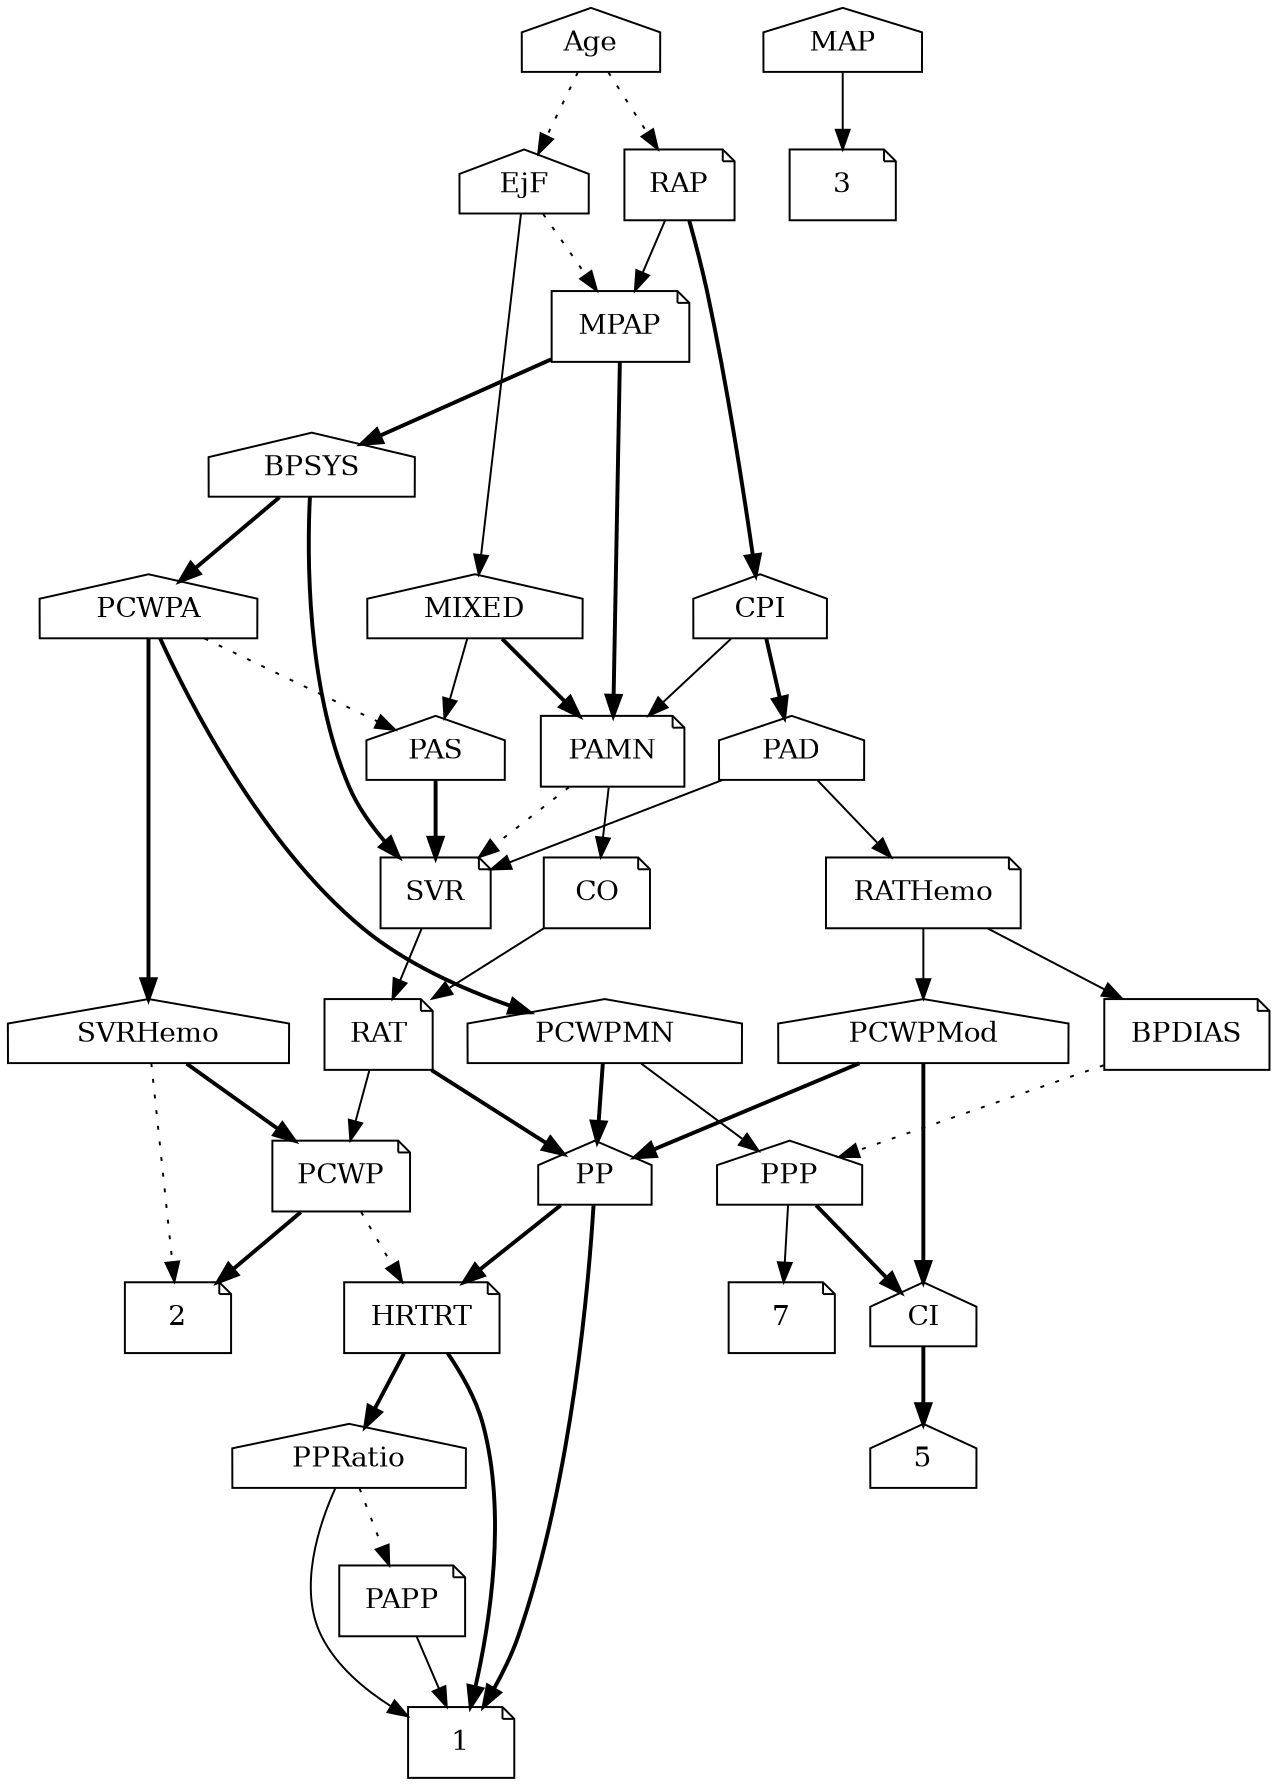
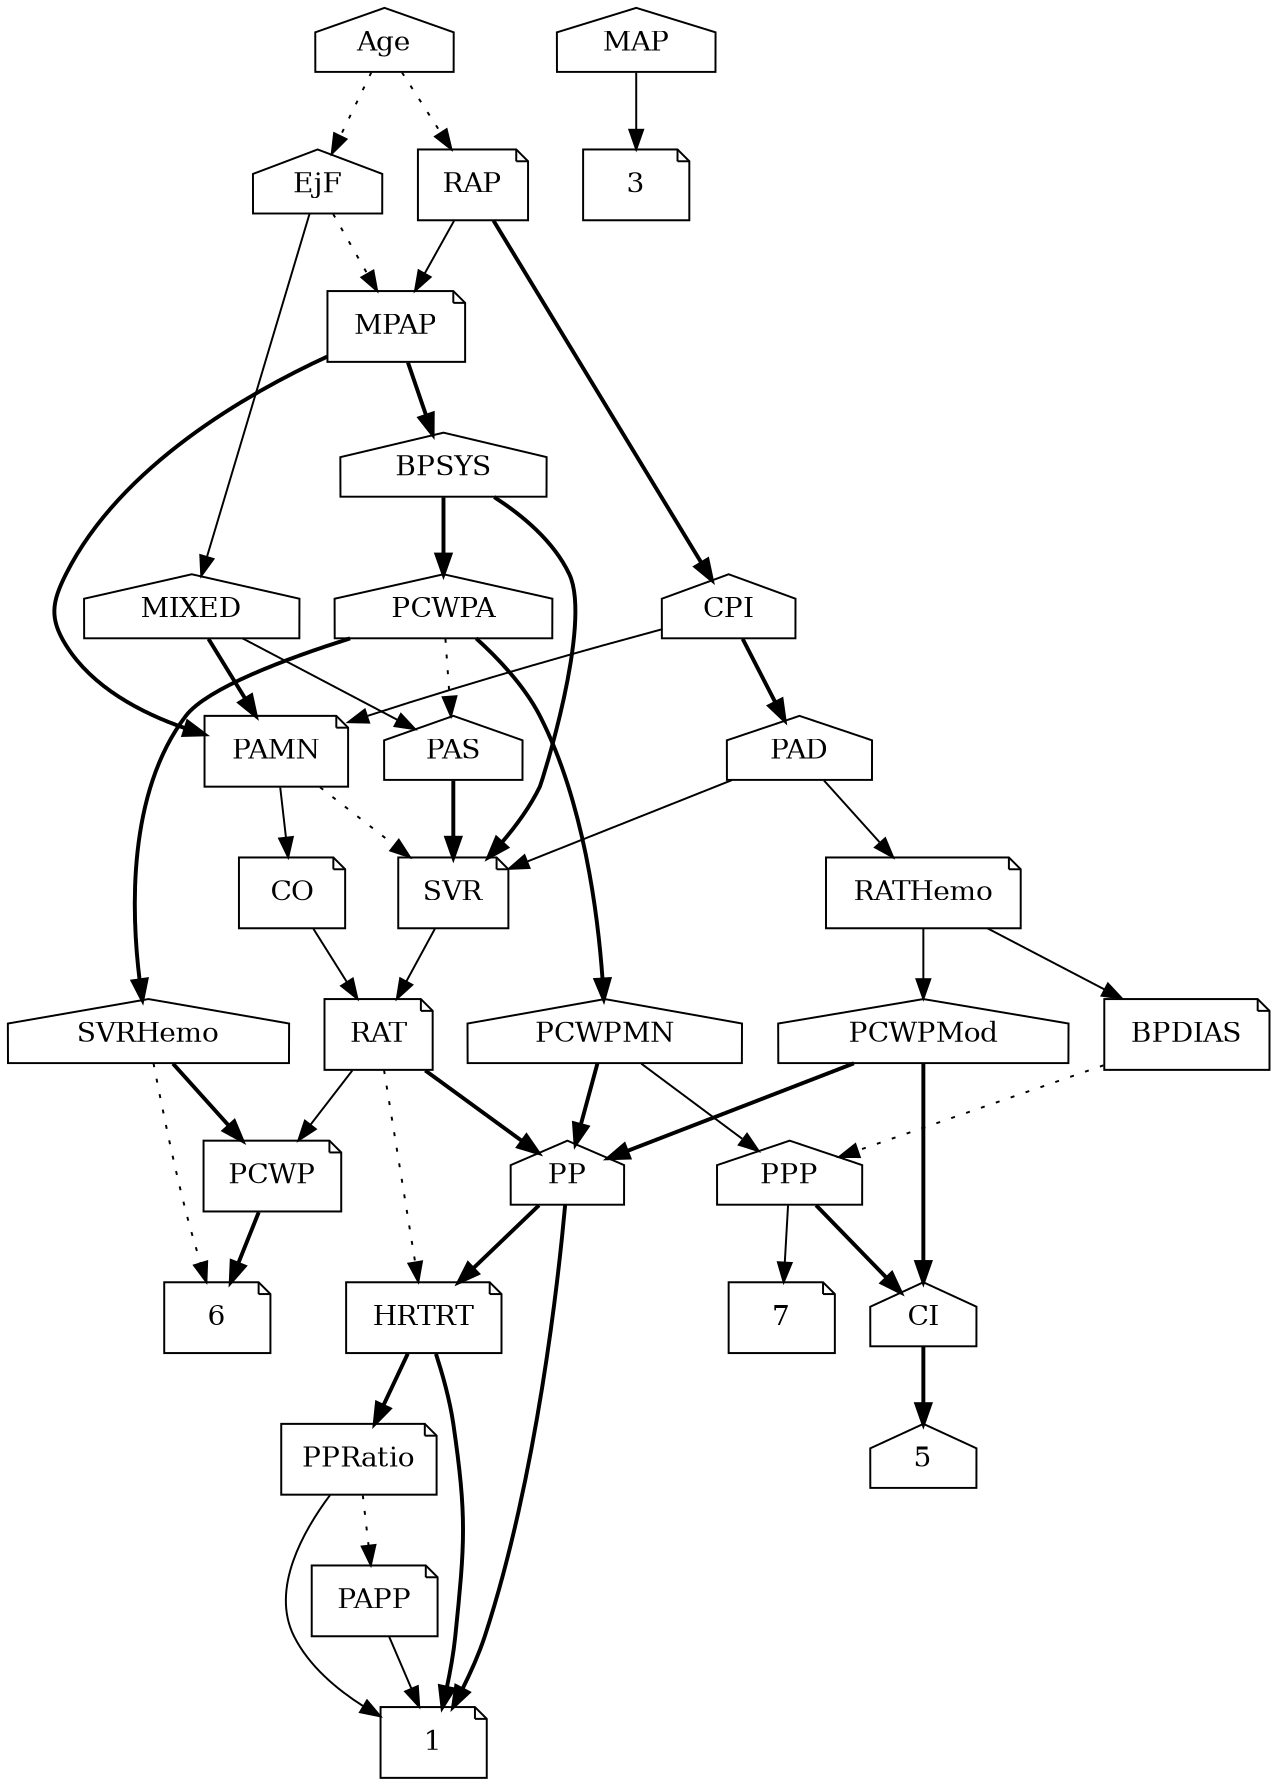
edge "PCWP" -> "HRTRT": now "RAT" -> "HRTRT"
node "2": label "2" -> "6"
node "PPRatio": shape house -> note
